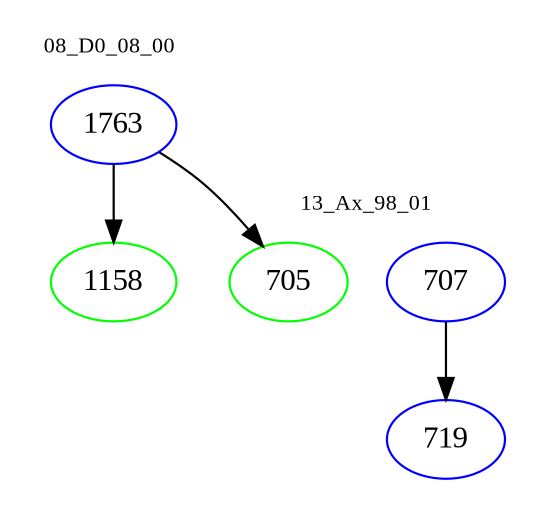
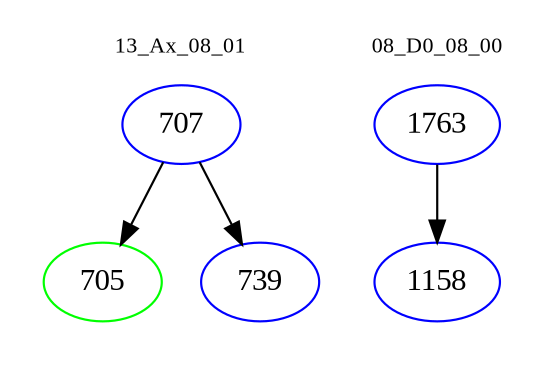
cluster "13_Ax_98_01": label "13_Ax_98_01" -> "13_Ax_08_01"
edge "1763" -> "705": now "707" -> "705"
node "1158": color green -> blue
node "719": label "719" -> "739"
